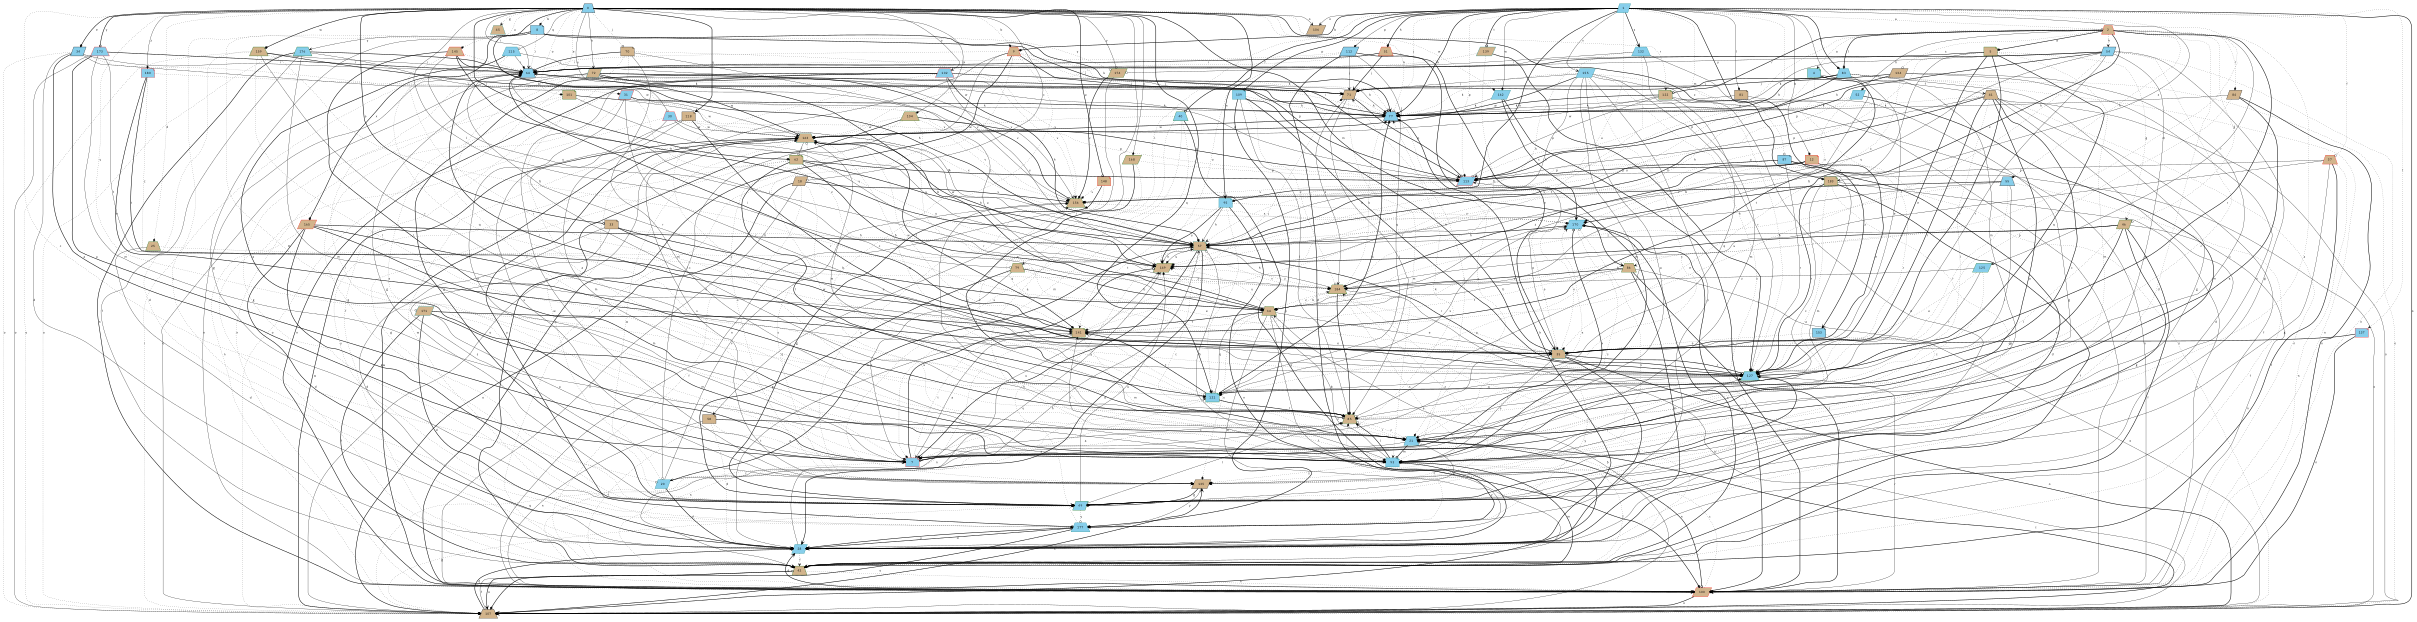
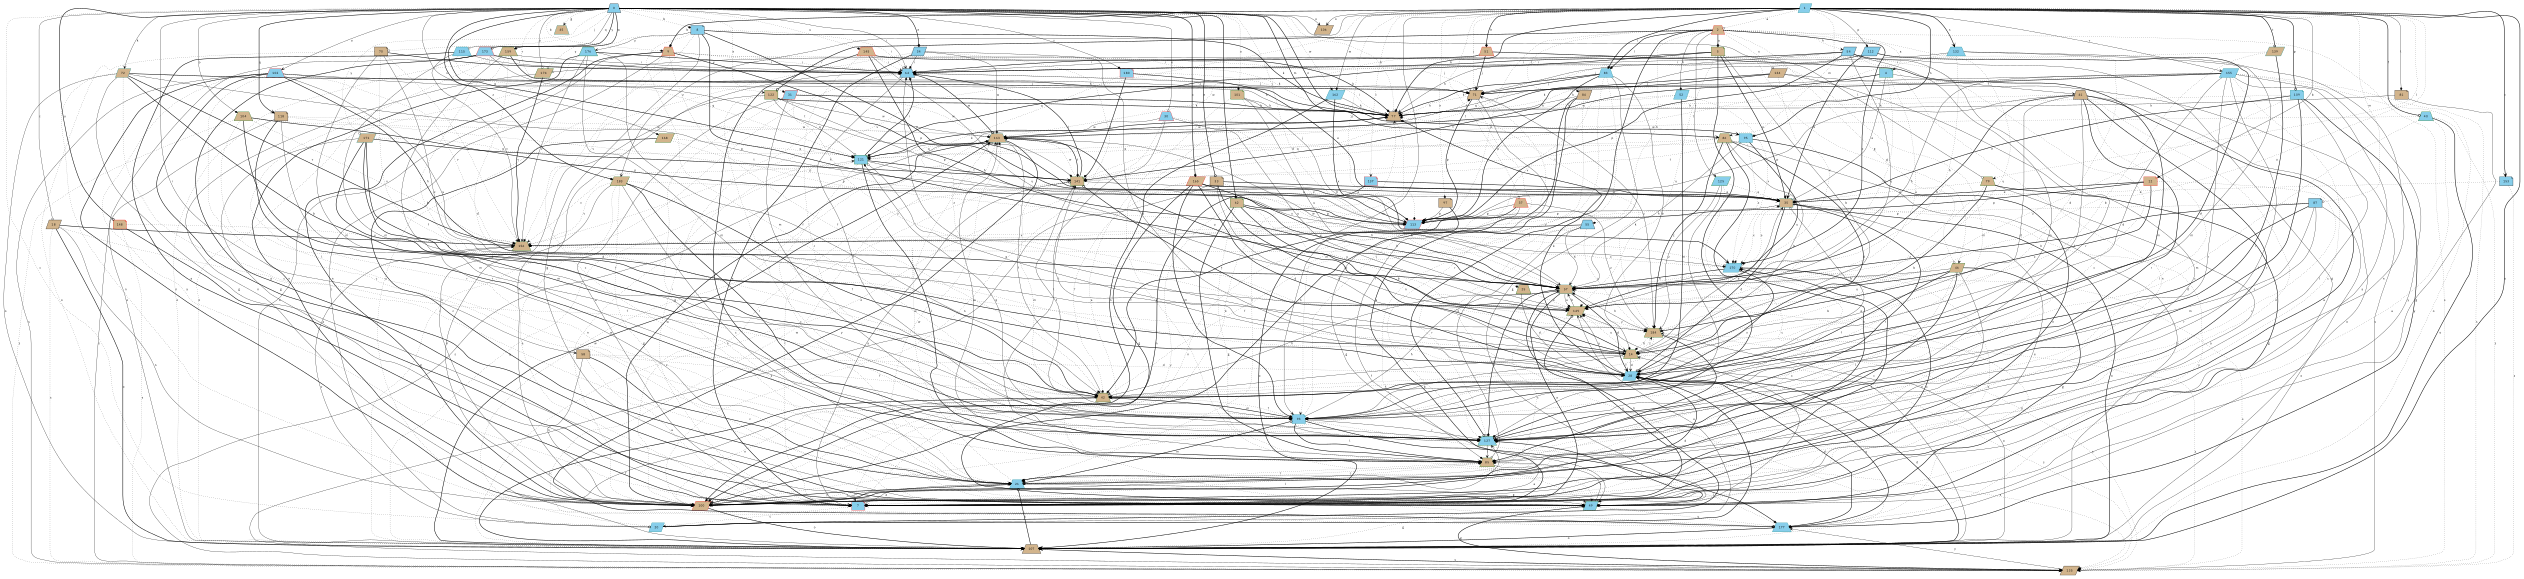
node "77": fillcolor skyblue -> tan
edge "163" -> "62": now "163" -> "42"
node "183": shape note -> parallelogram
node "97": added
edge "84" -> "127": label "p" -> "r"
